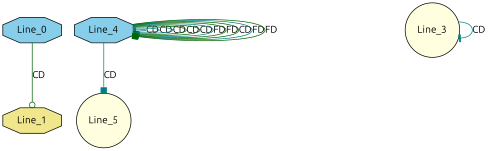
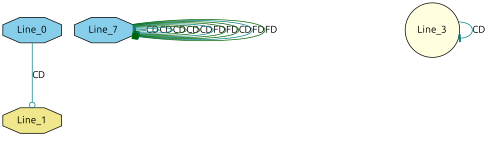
node "Line_4": label "Line_4" -> "Line_7"
edge "Line_0" -> "Line_1": color darkgreen -> teal
node "Line_5": removed
